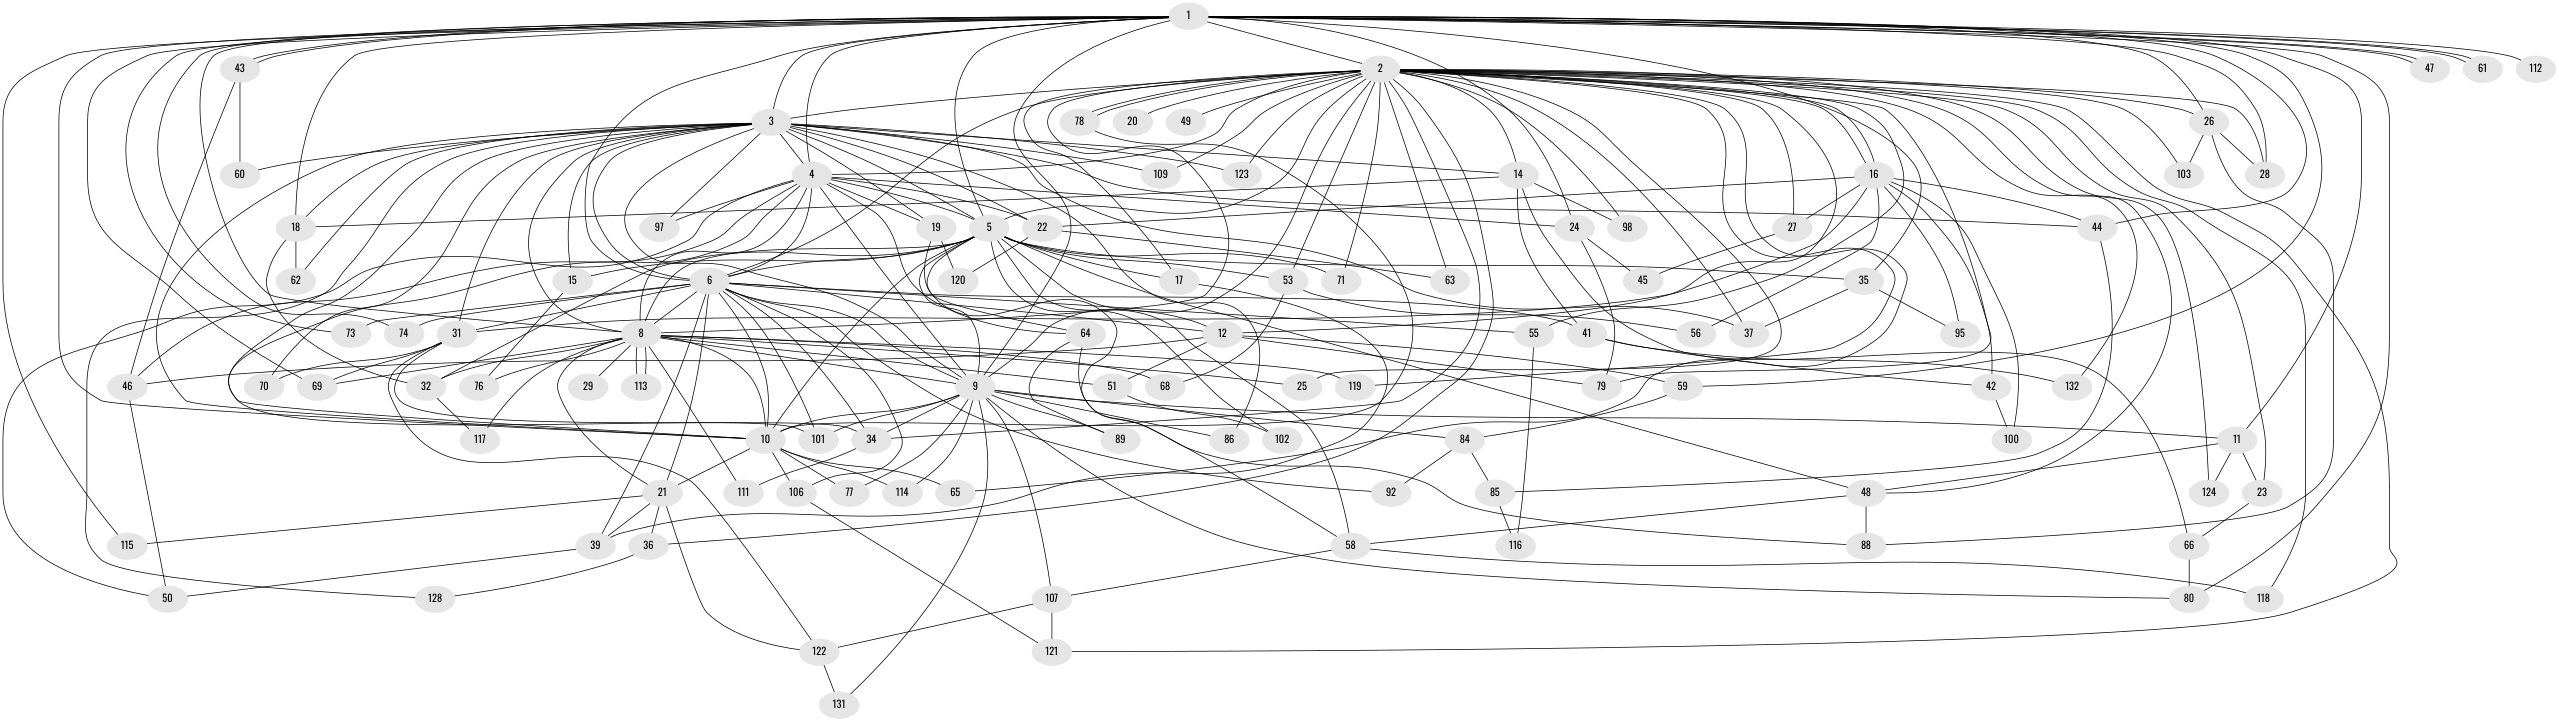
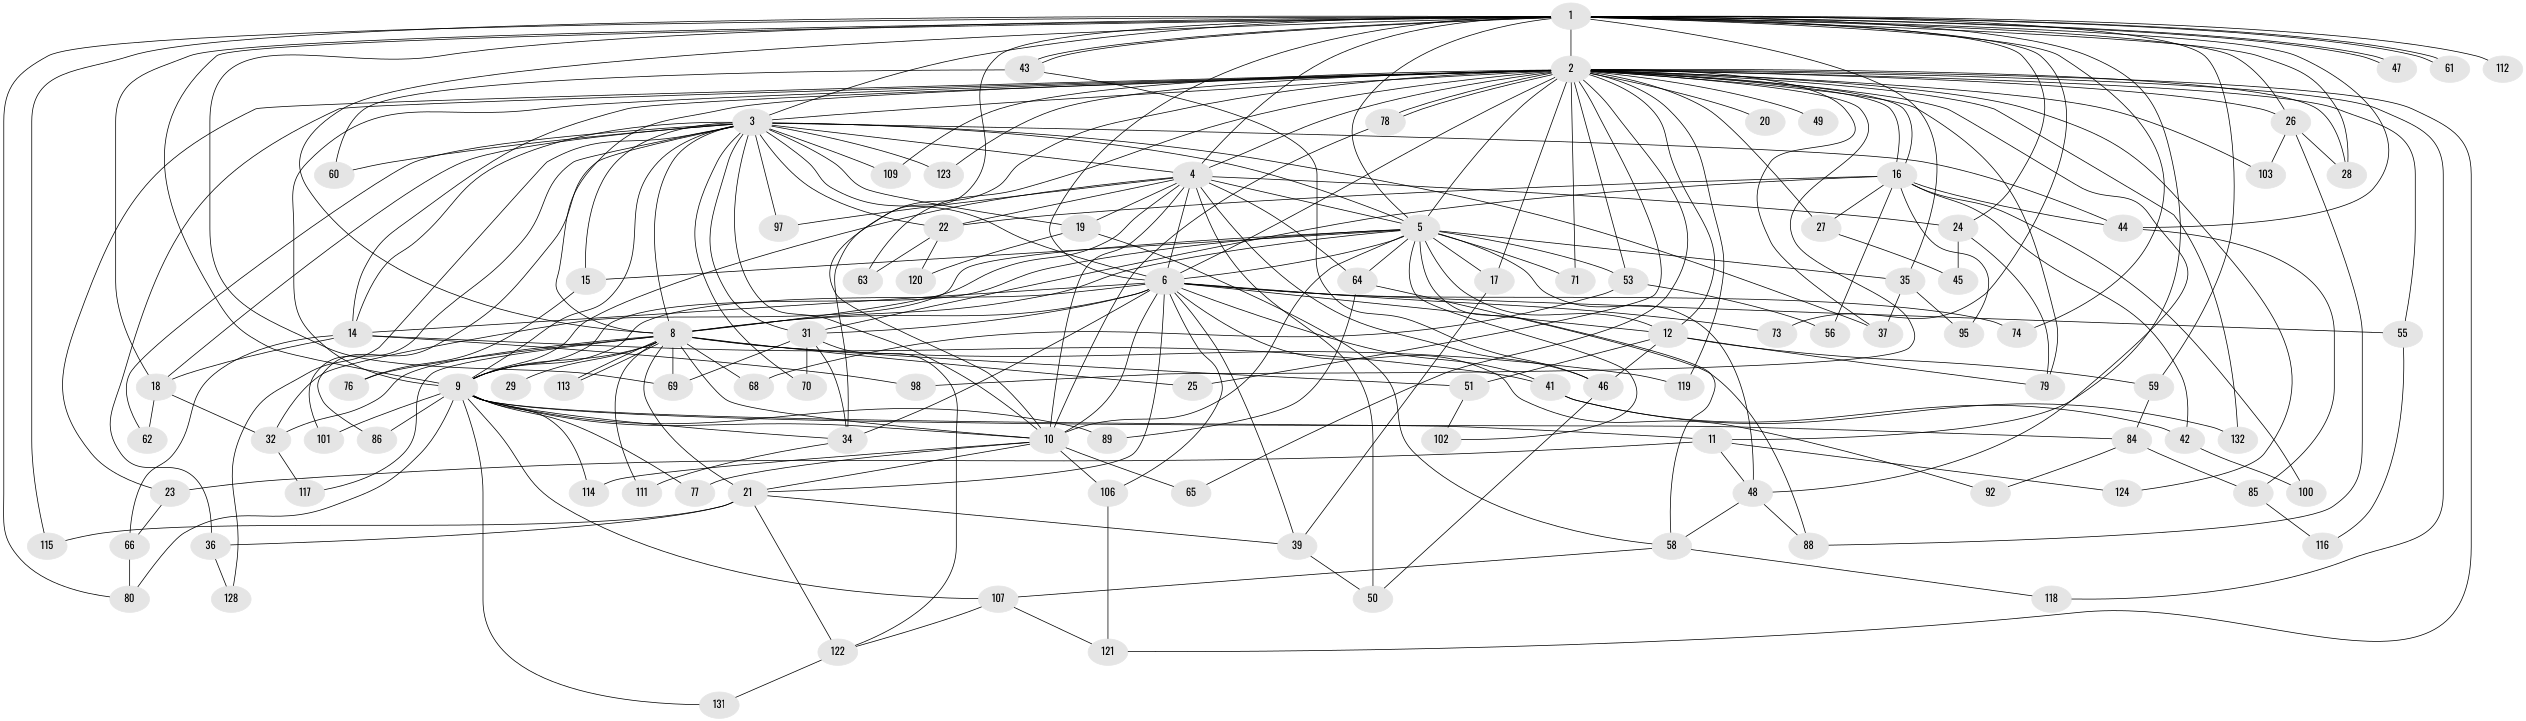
edge "6" -- "101": now "6" -- "14"
